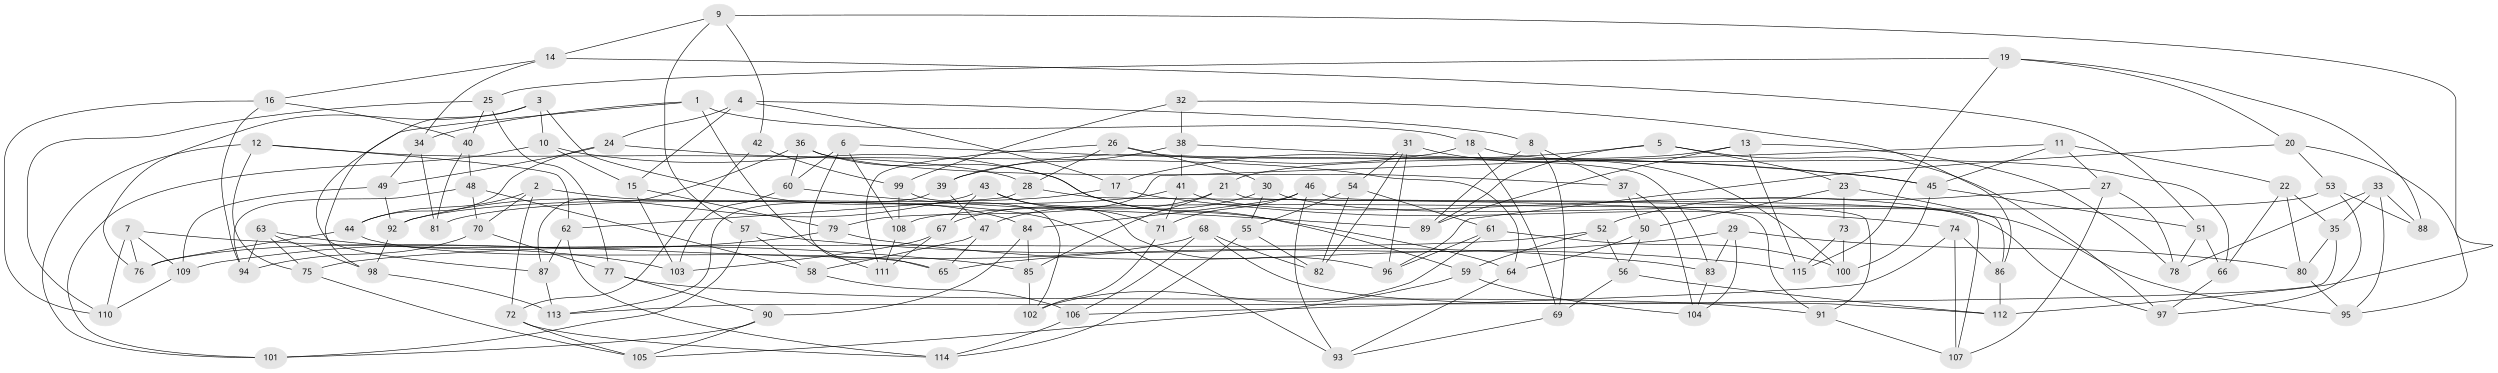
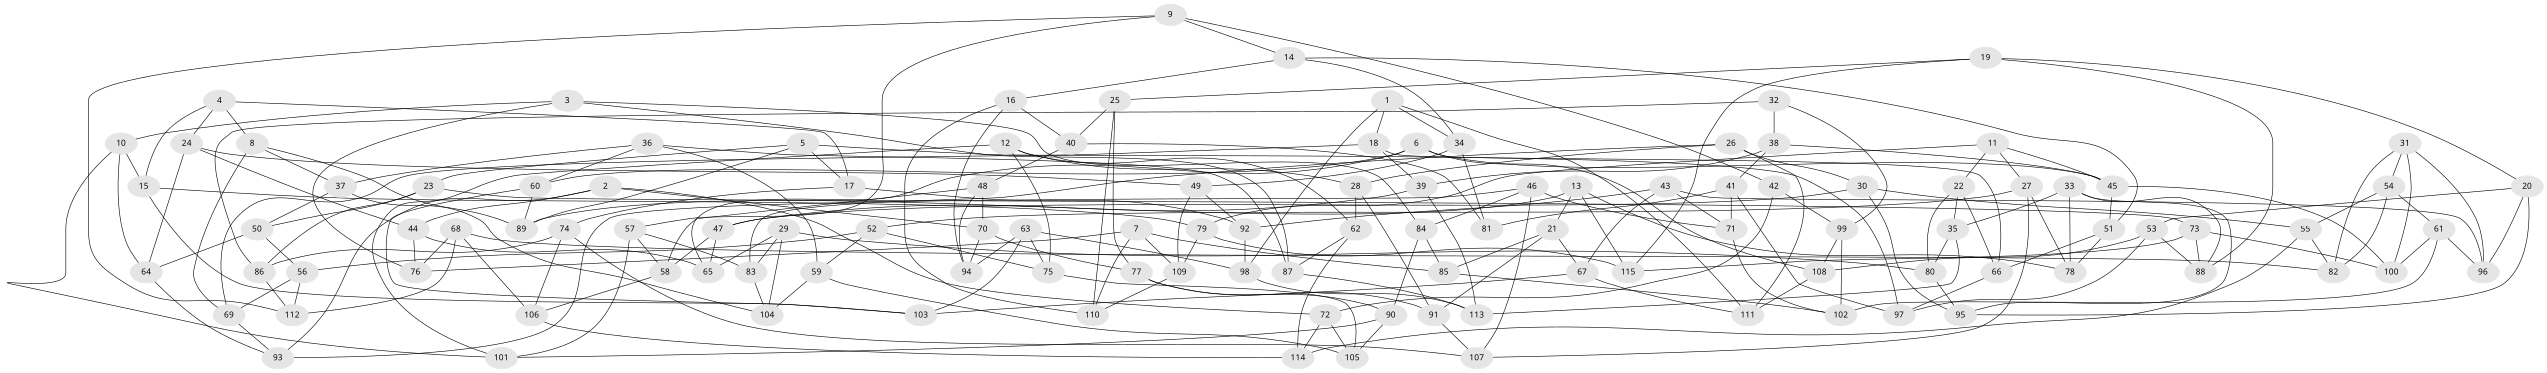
edge "73" -- "88": added
